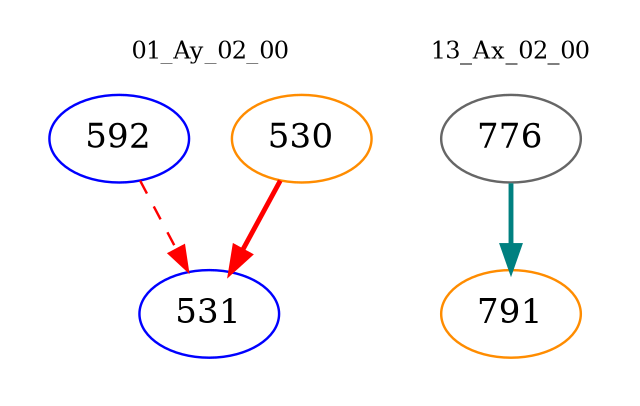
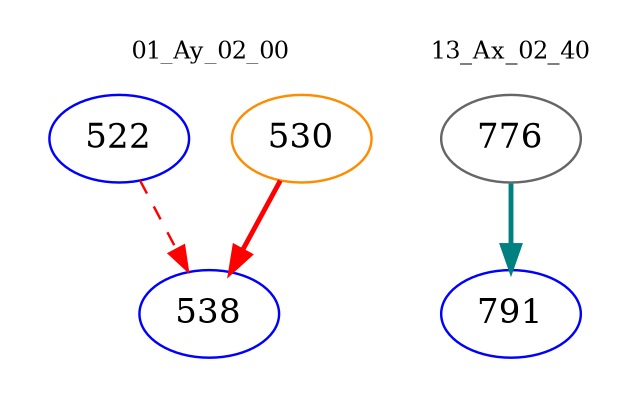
cluster "13_Ax_02_00": label "13_Ax_02_00" -> "13_Ax_02_40"
node "592": label "592" -> "522"
node "531": label "531" -> "538"
node "791": color darkorange -> blue
